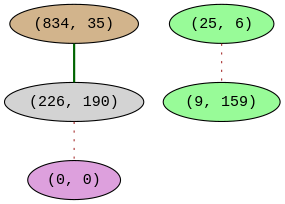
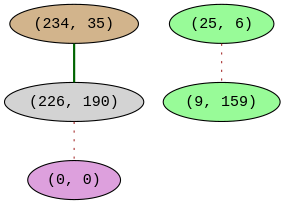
node "(834, 35)": label "(834, 35)" -> "(234, 35)"
